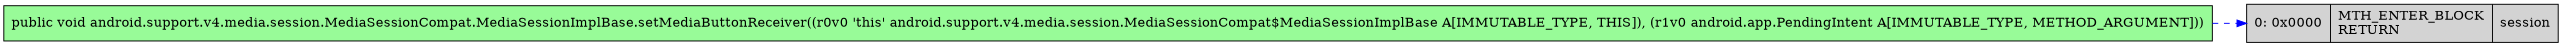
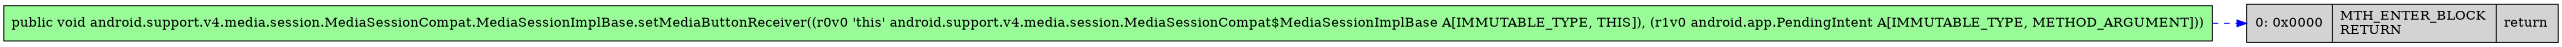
node "0: 0x0000": text "session" -> "return"
